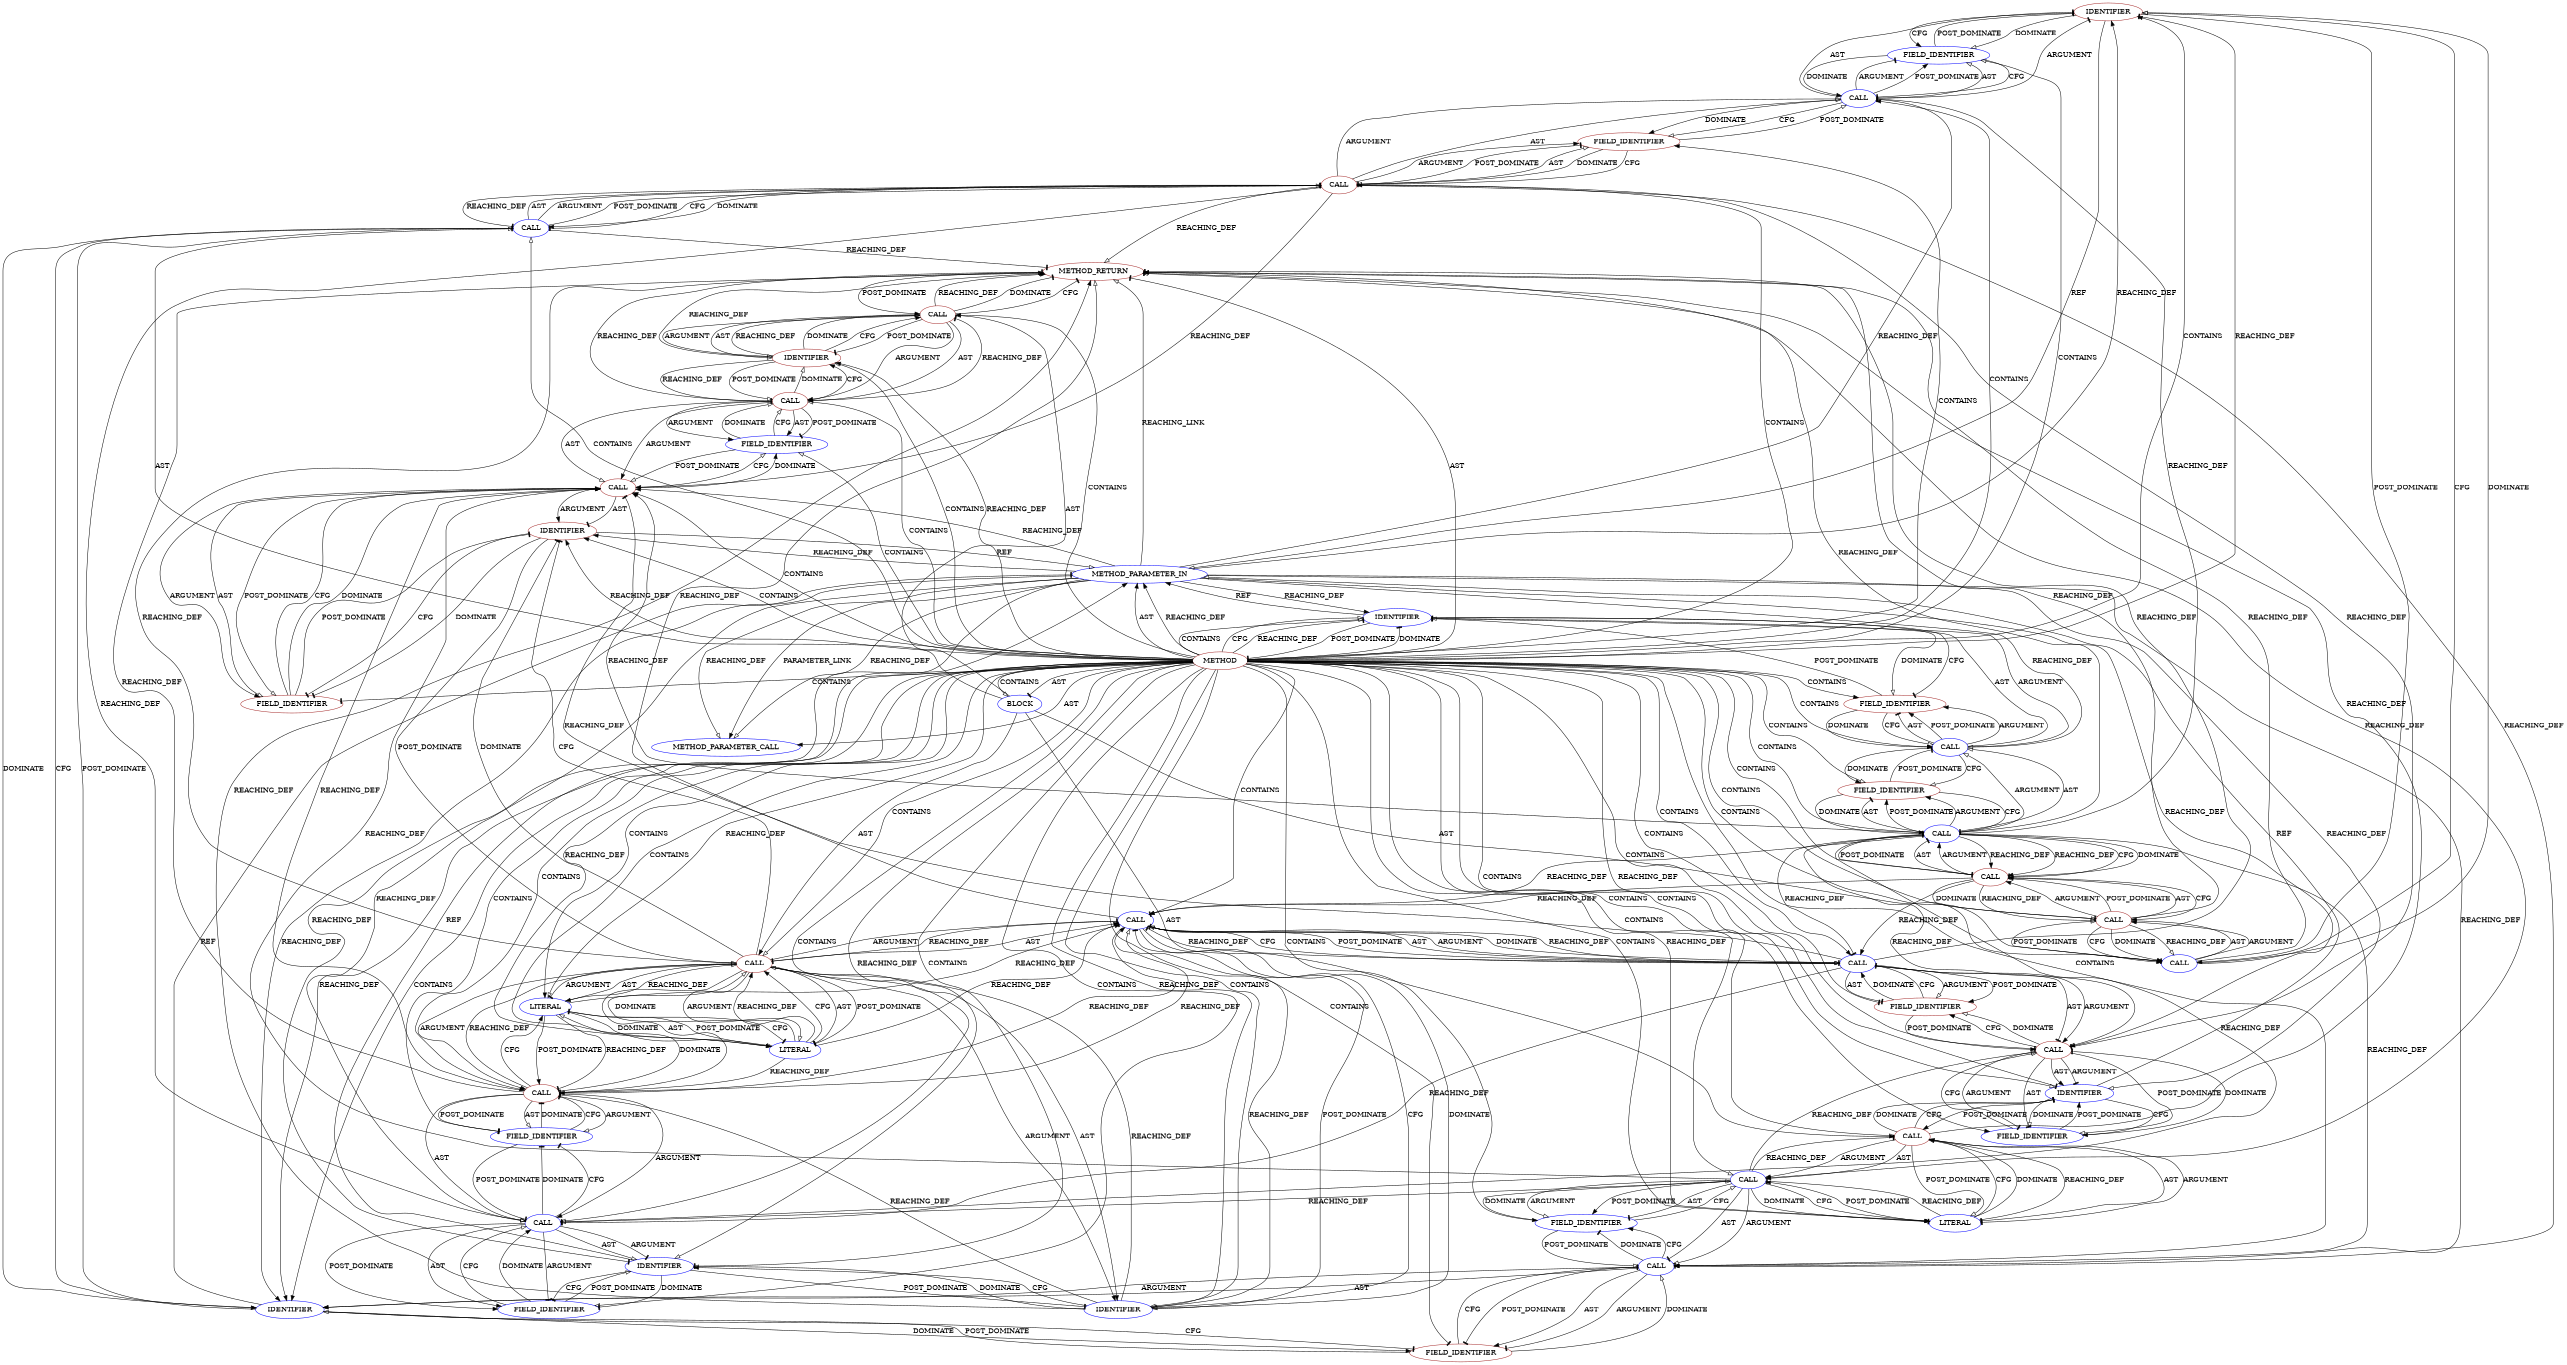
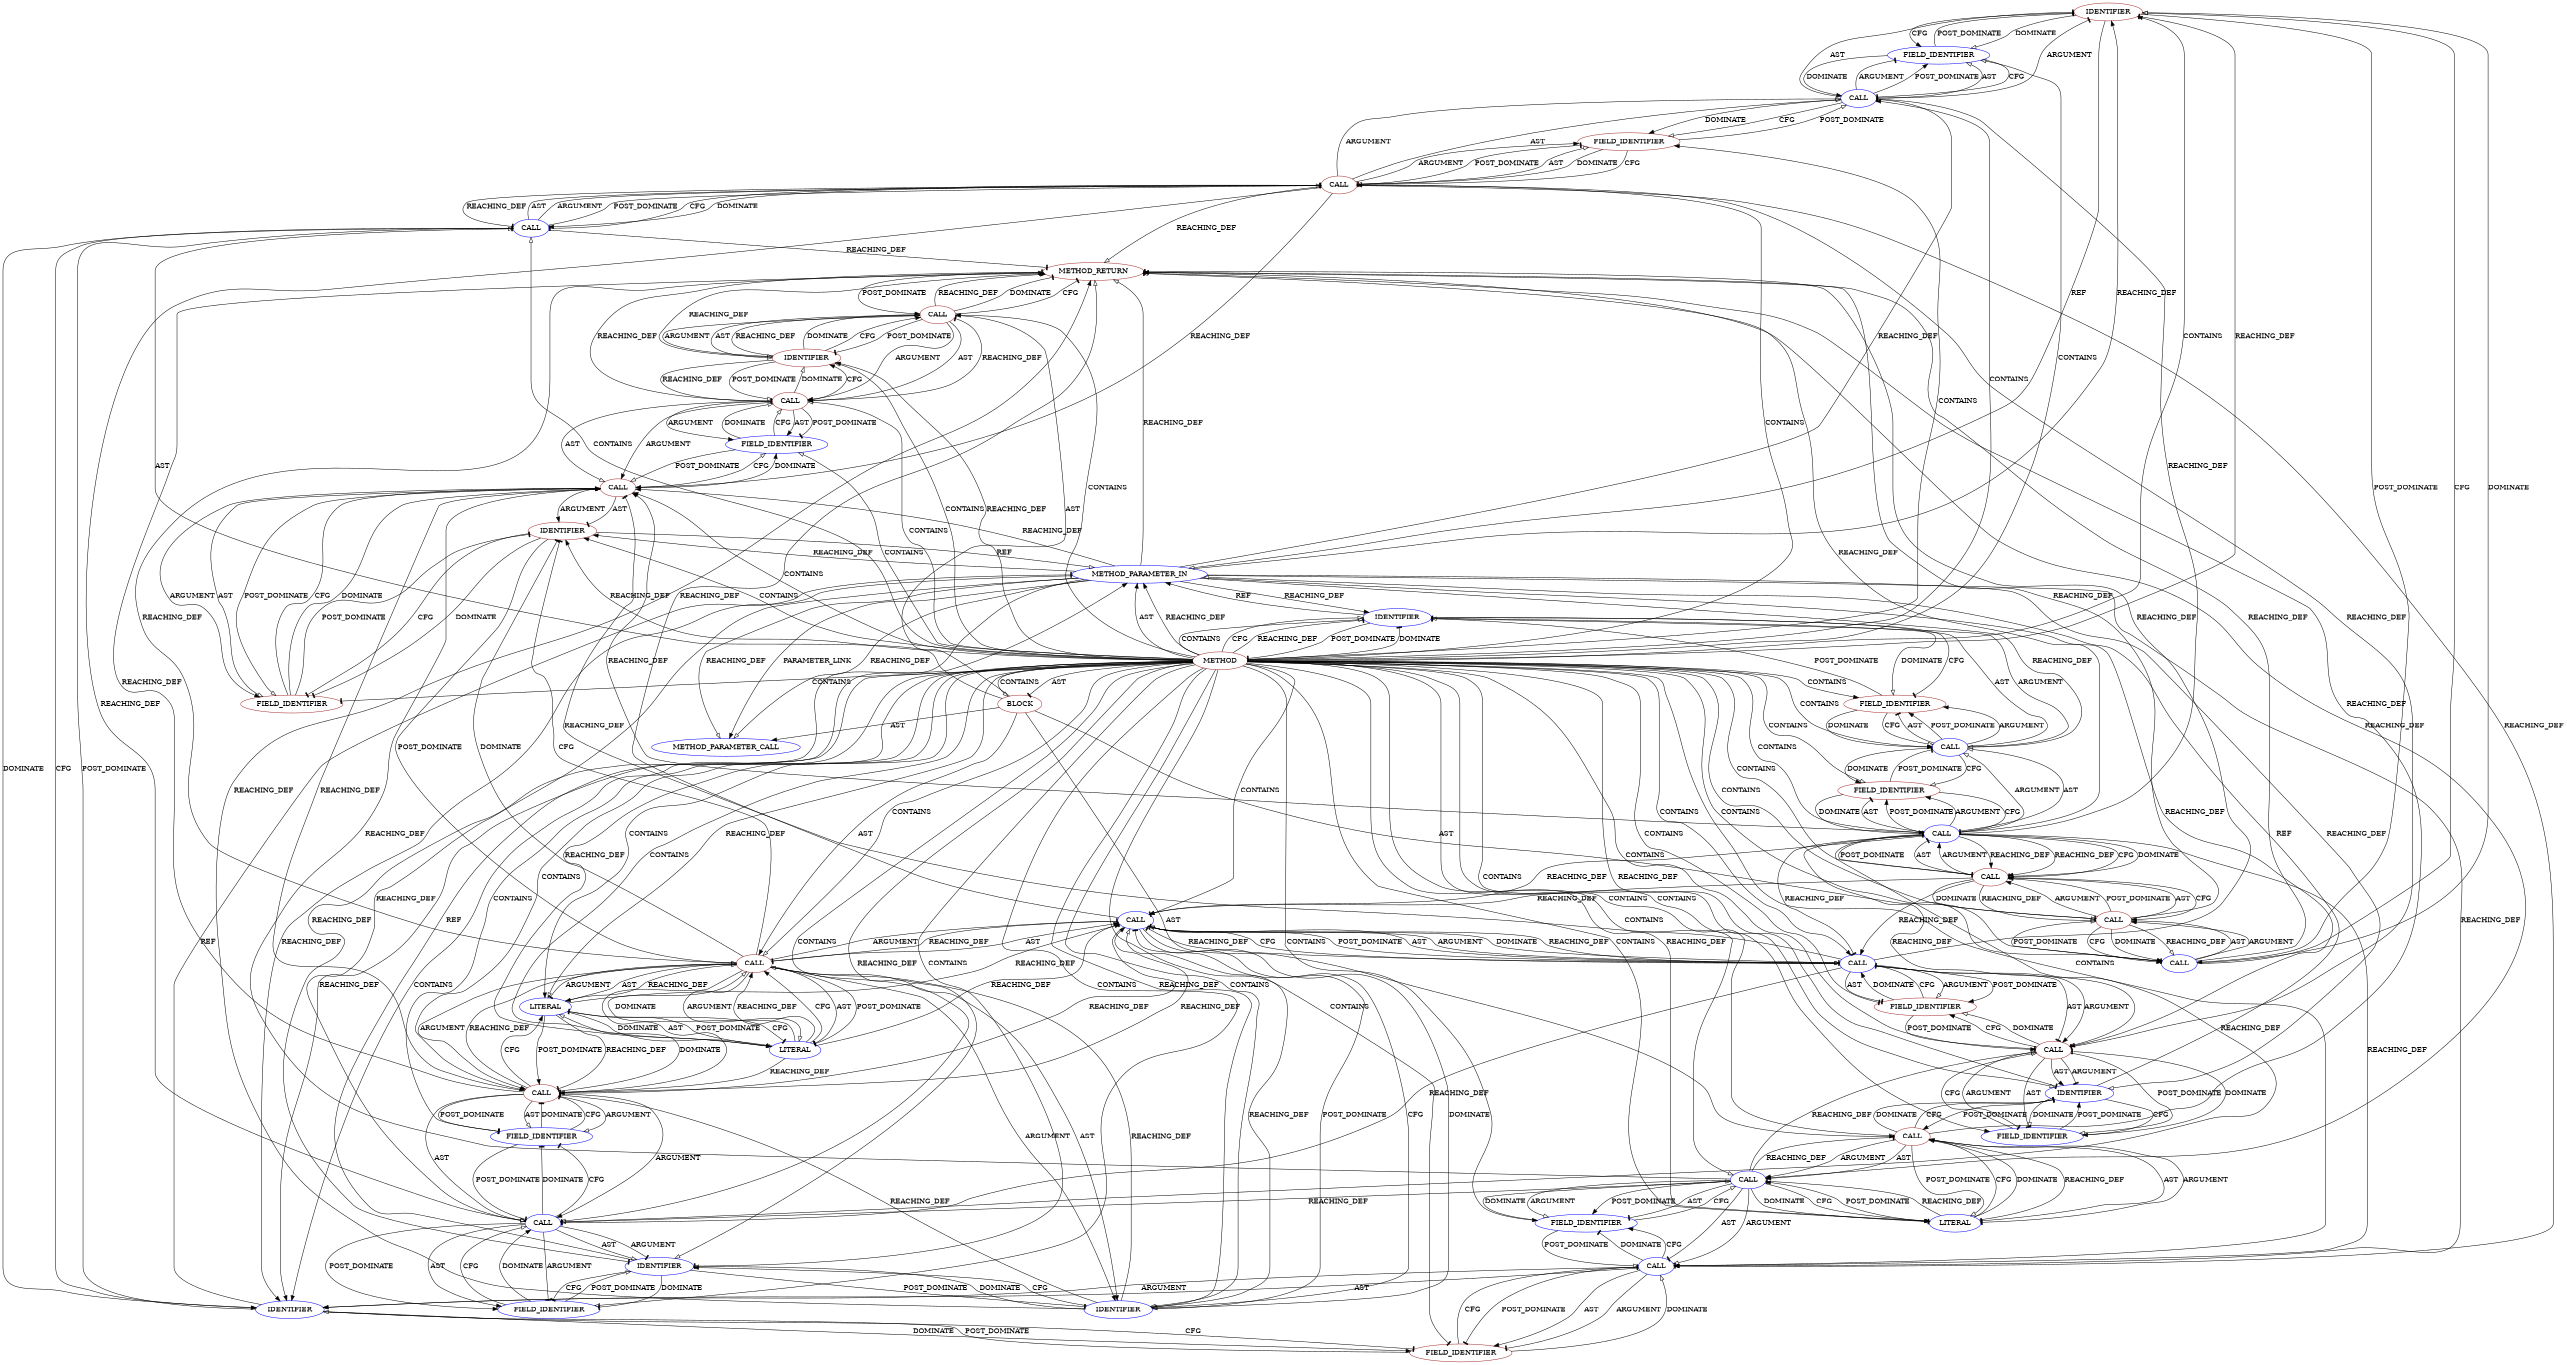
edge "METHOD_PARAMETER_IN" -> "METHOD_RETURN": label "REACHING_LINK" -> "REACHING_DEF"
edge "METHOD" -> "METHOD_RETURN": removed, label "AST"
node "BLOCK": color blue -> brown
edge "METHOD" -> "METHOD_PARAMETER_CALL": now "BLOCK" -> "METHOD_PARAMETER_CALL"
